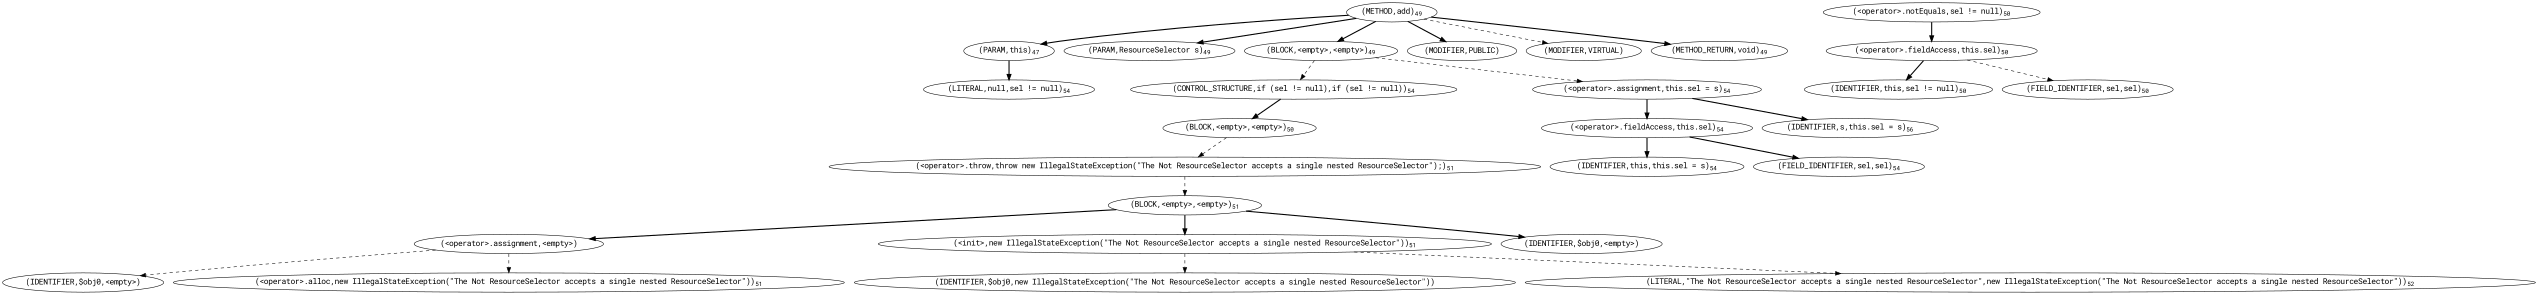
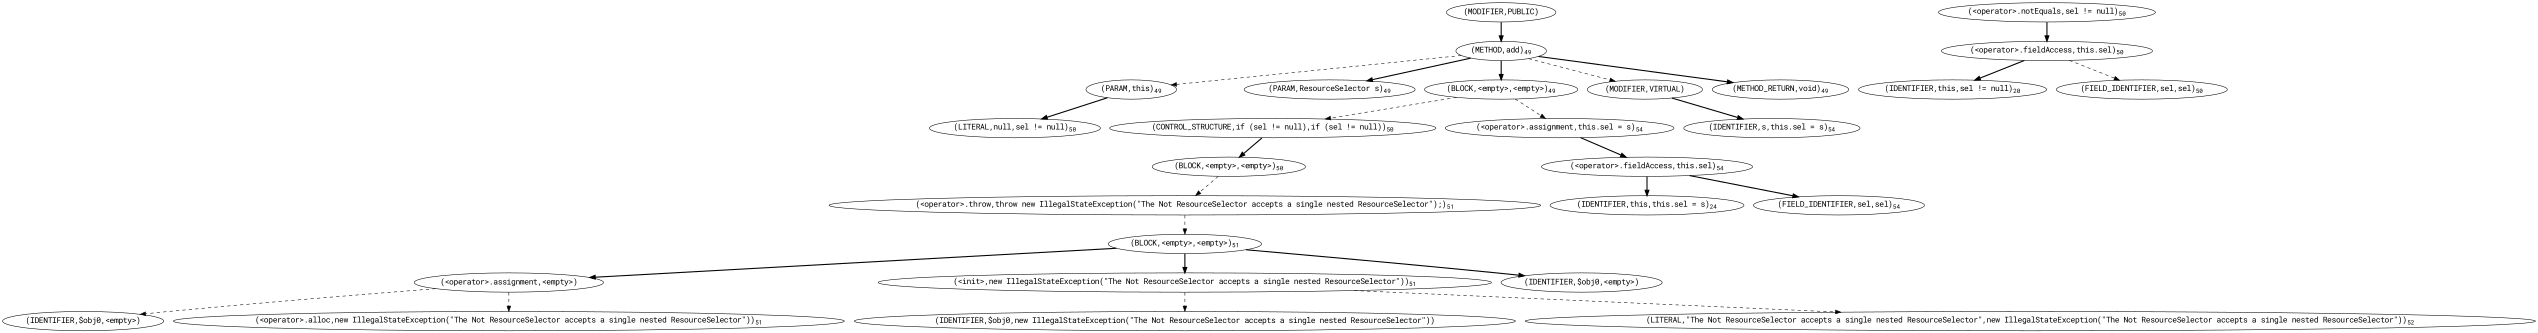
edge "(METHOD,add)" -> "(PARAM,this)": style bold -> dashed
edge "(METHOD,add)" -> "(MODIFIER,PUBLIC)": reversed
node "(PARAM,this)": text "47" -> "49"
node "(LITERAL,null,sel != null)": text "54" -> "50"
node "(CONTROL_STRUCTURE,if (sel != null),if (sel != null))": text "54" -> "50"
node "(IDENTIFIER,this,sel != null)": text "50" -> "20"
edge "(<operator>.assignment,this.sel = s)" -> "(IDENTIFIER,s,this.sel = s)": now "(MODIFIER,VIRTUAL)" -> "(IDENTIFIER,s,this.sel = s)"
node "(IDENTIFIER,s,this.sel = s)": text "56" -> "54"
node "(IDENTIFIER,this,this.sel = s)": text "54" -> "24"
